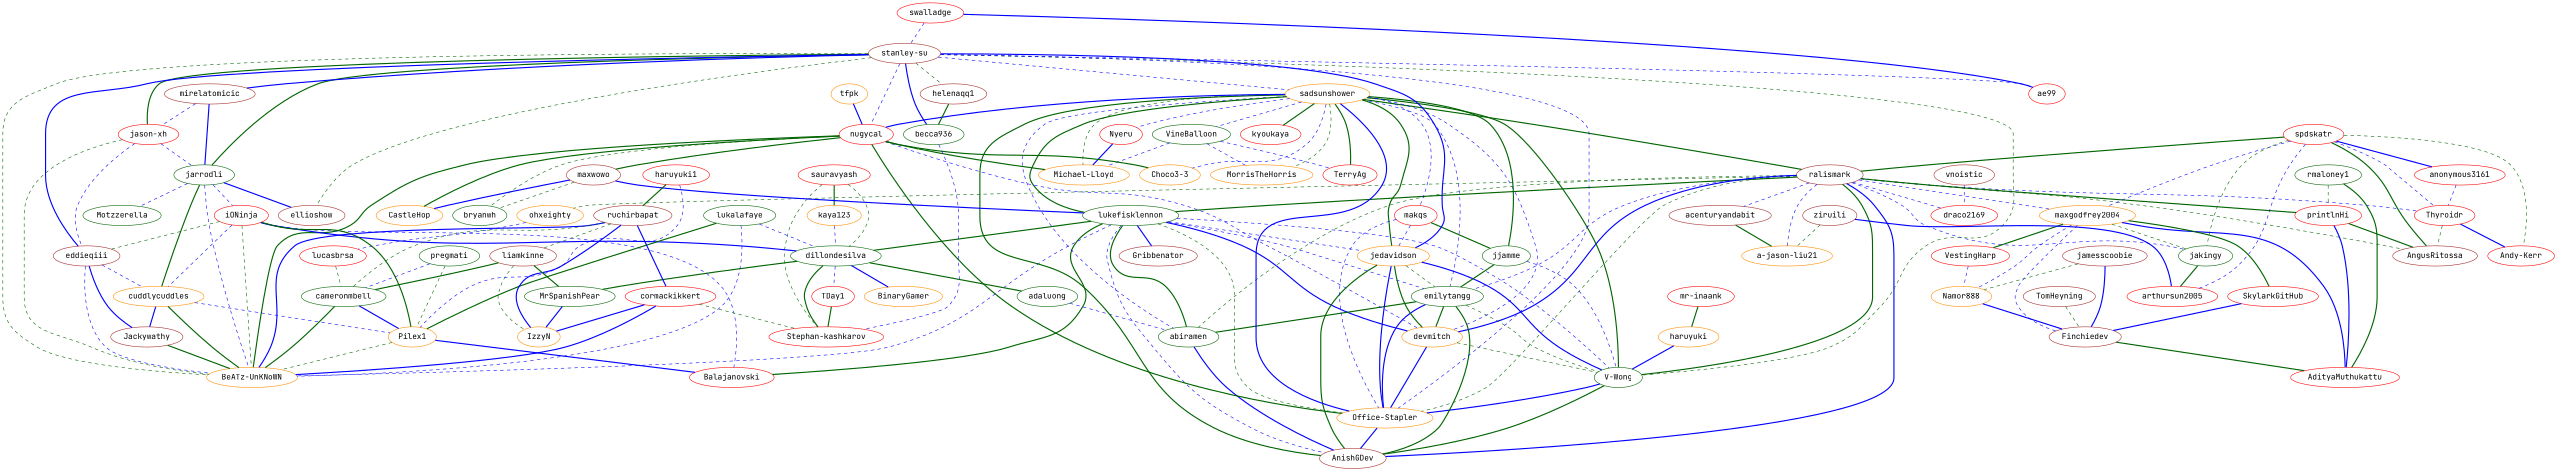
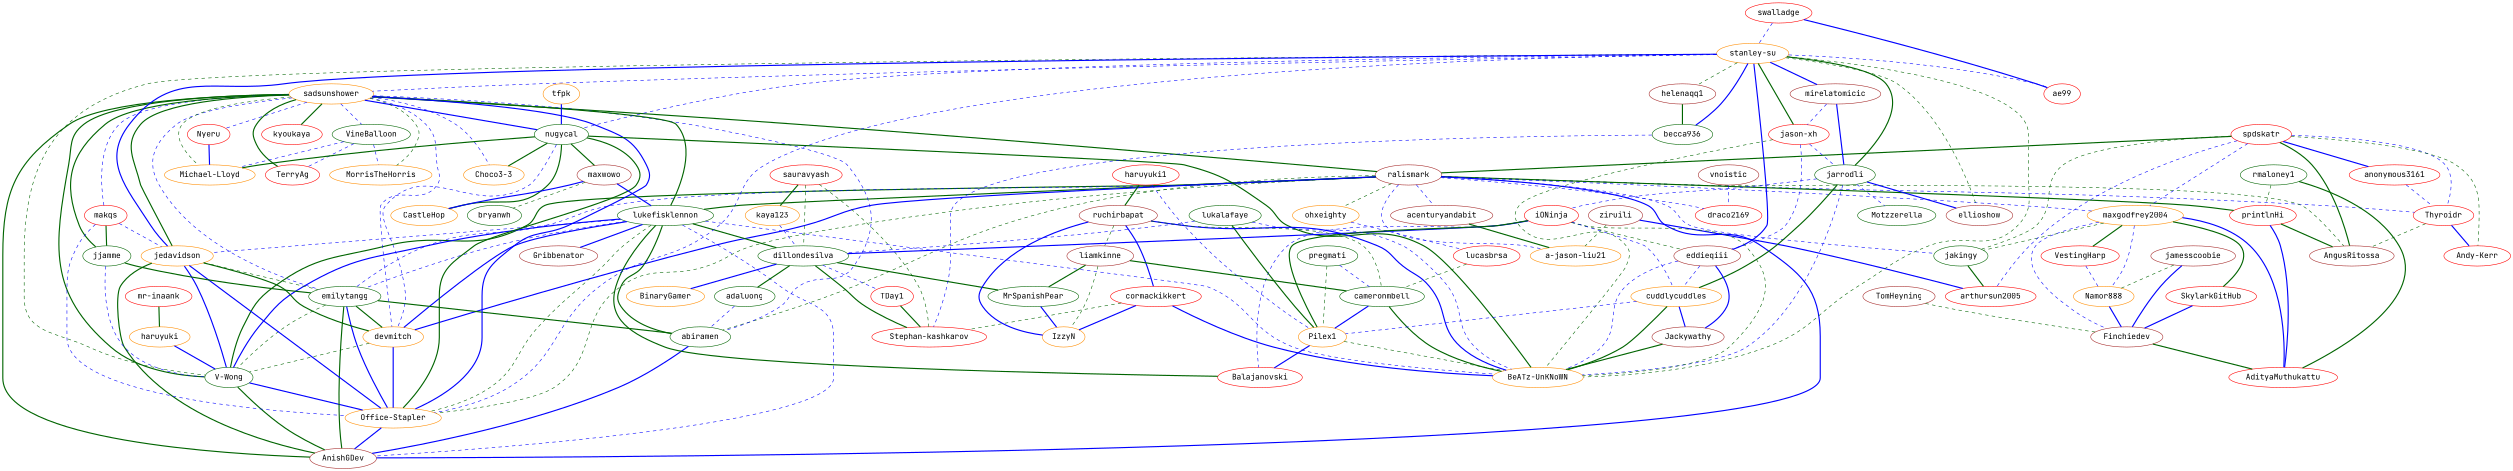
node "stanley-su": color brown -> darkorange
node "nugycal": color red -> darkgreen
edge "nugycal" -- "bryanwh": removed
edge "lukefisklennon" -- "V-Wong": style dashed -> bold
